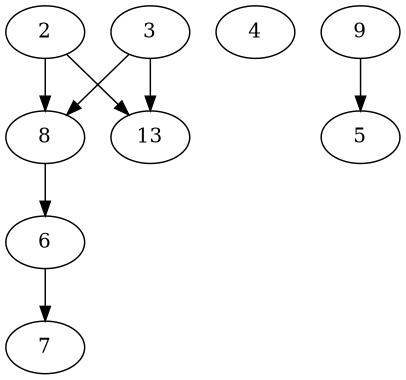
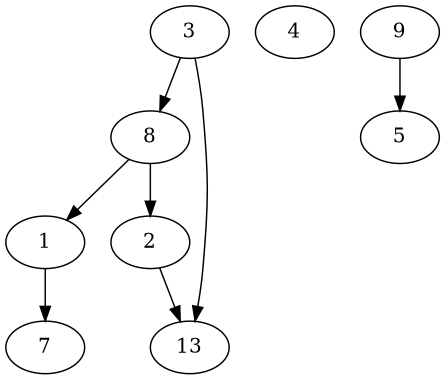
edge "2" -> "8": reversed
node "6": label "6" -> "1"
